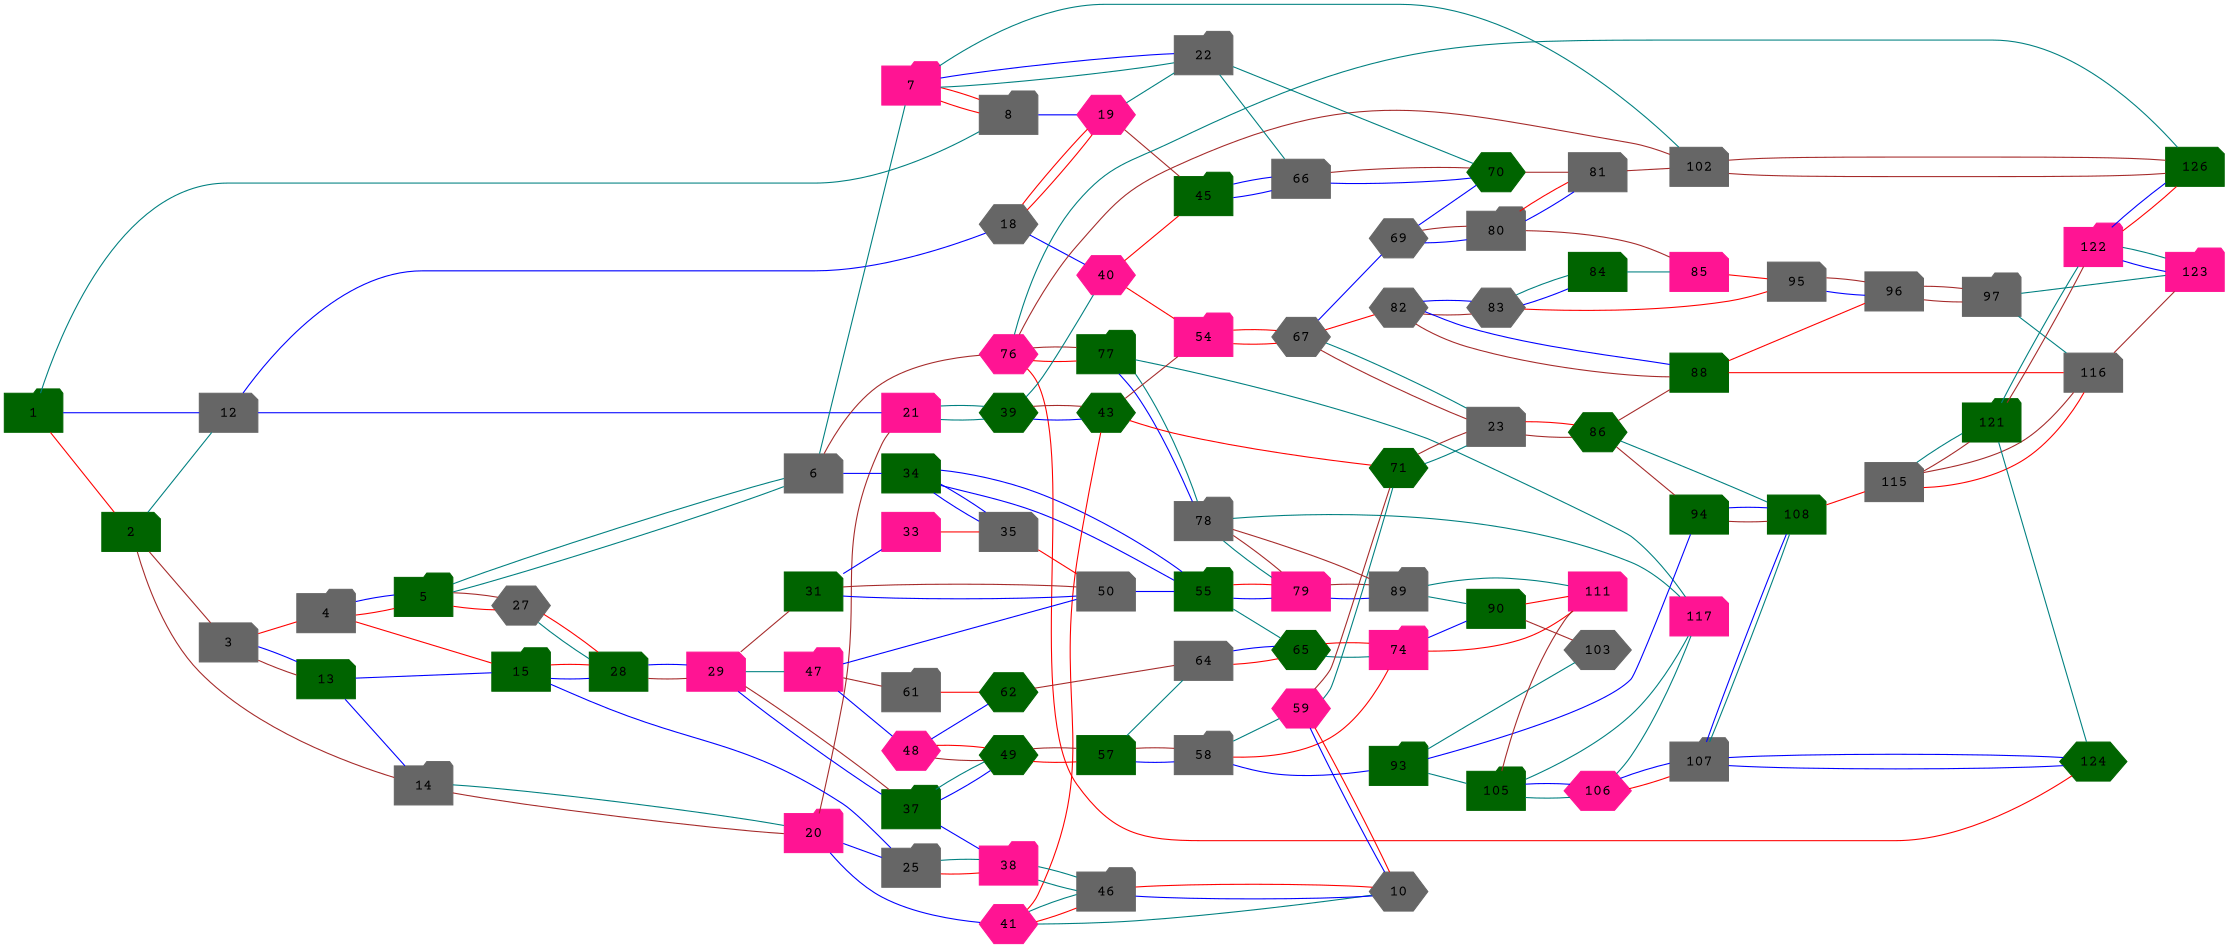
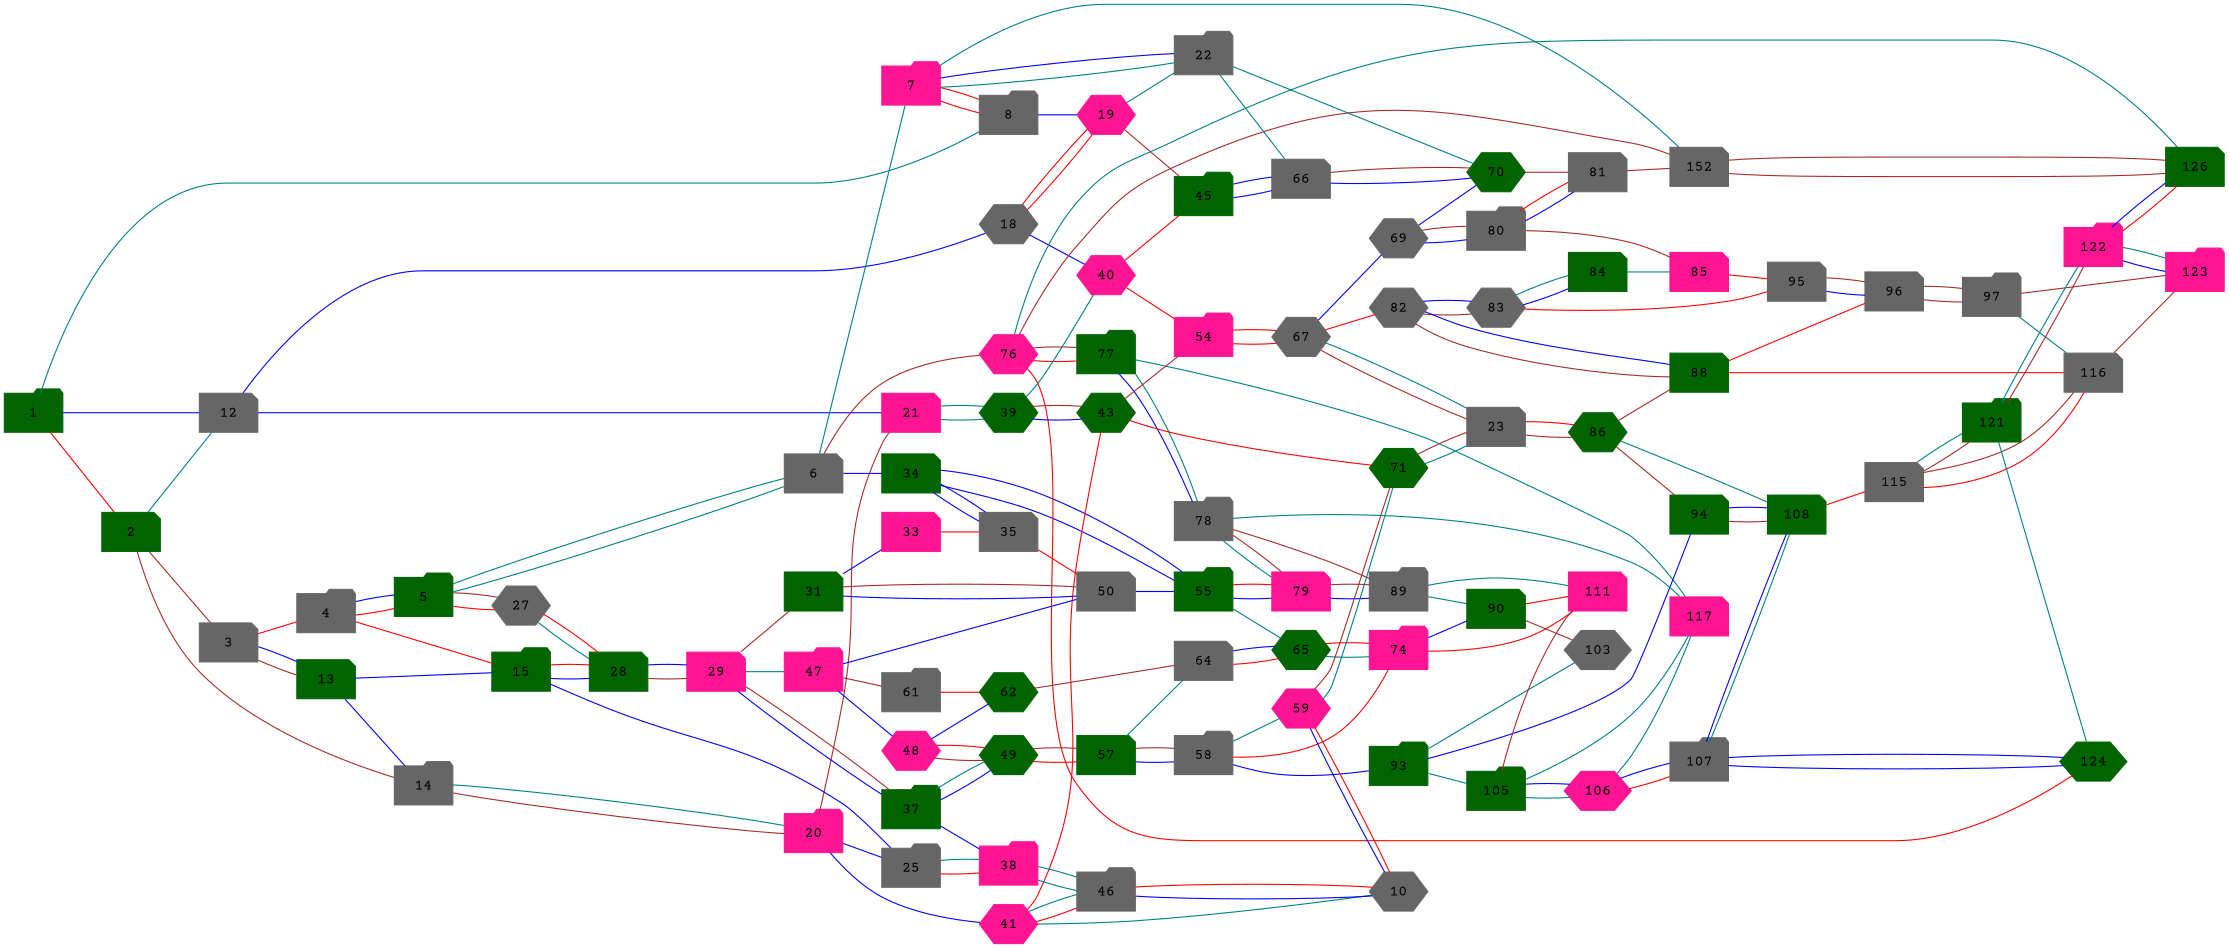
node "102": label "102" -> "152"
edge "123" -- "97": color teal -> brown
